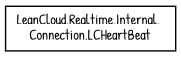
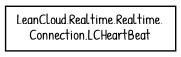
node "LeanCloud.Realtime.Internal. Connection.LCHeartBeat": label "LeanCloud.Realtime.Internal. Connection.LCHeartBeat" -> "LeanCloud.Realtime.Realtime. Connection.LCHeartBeat"
